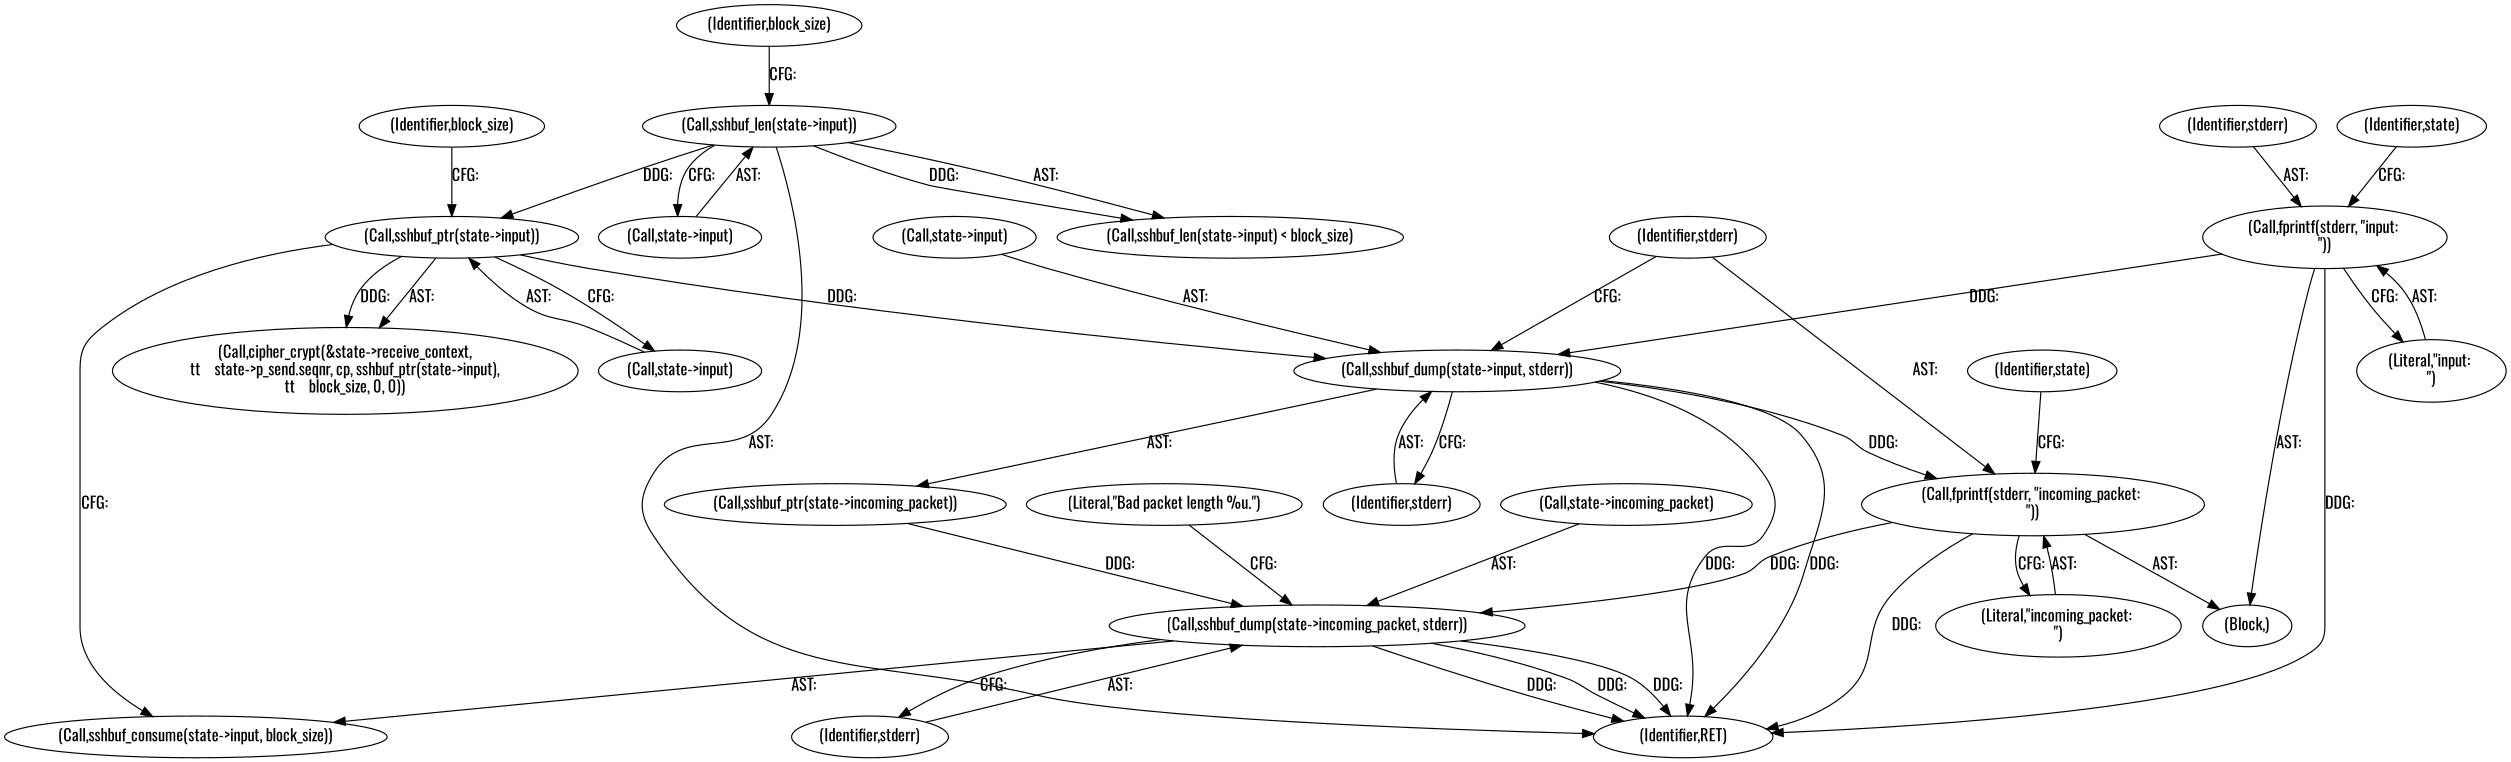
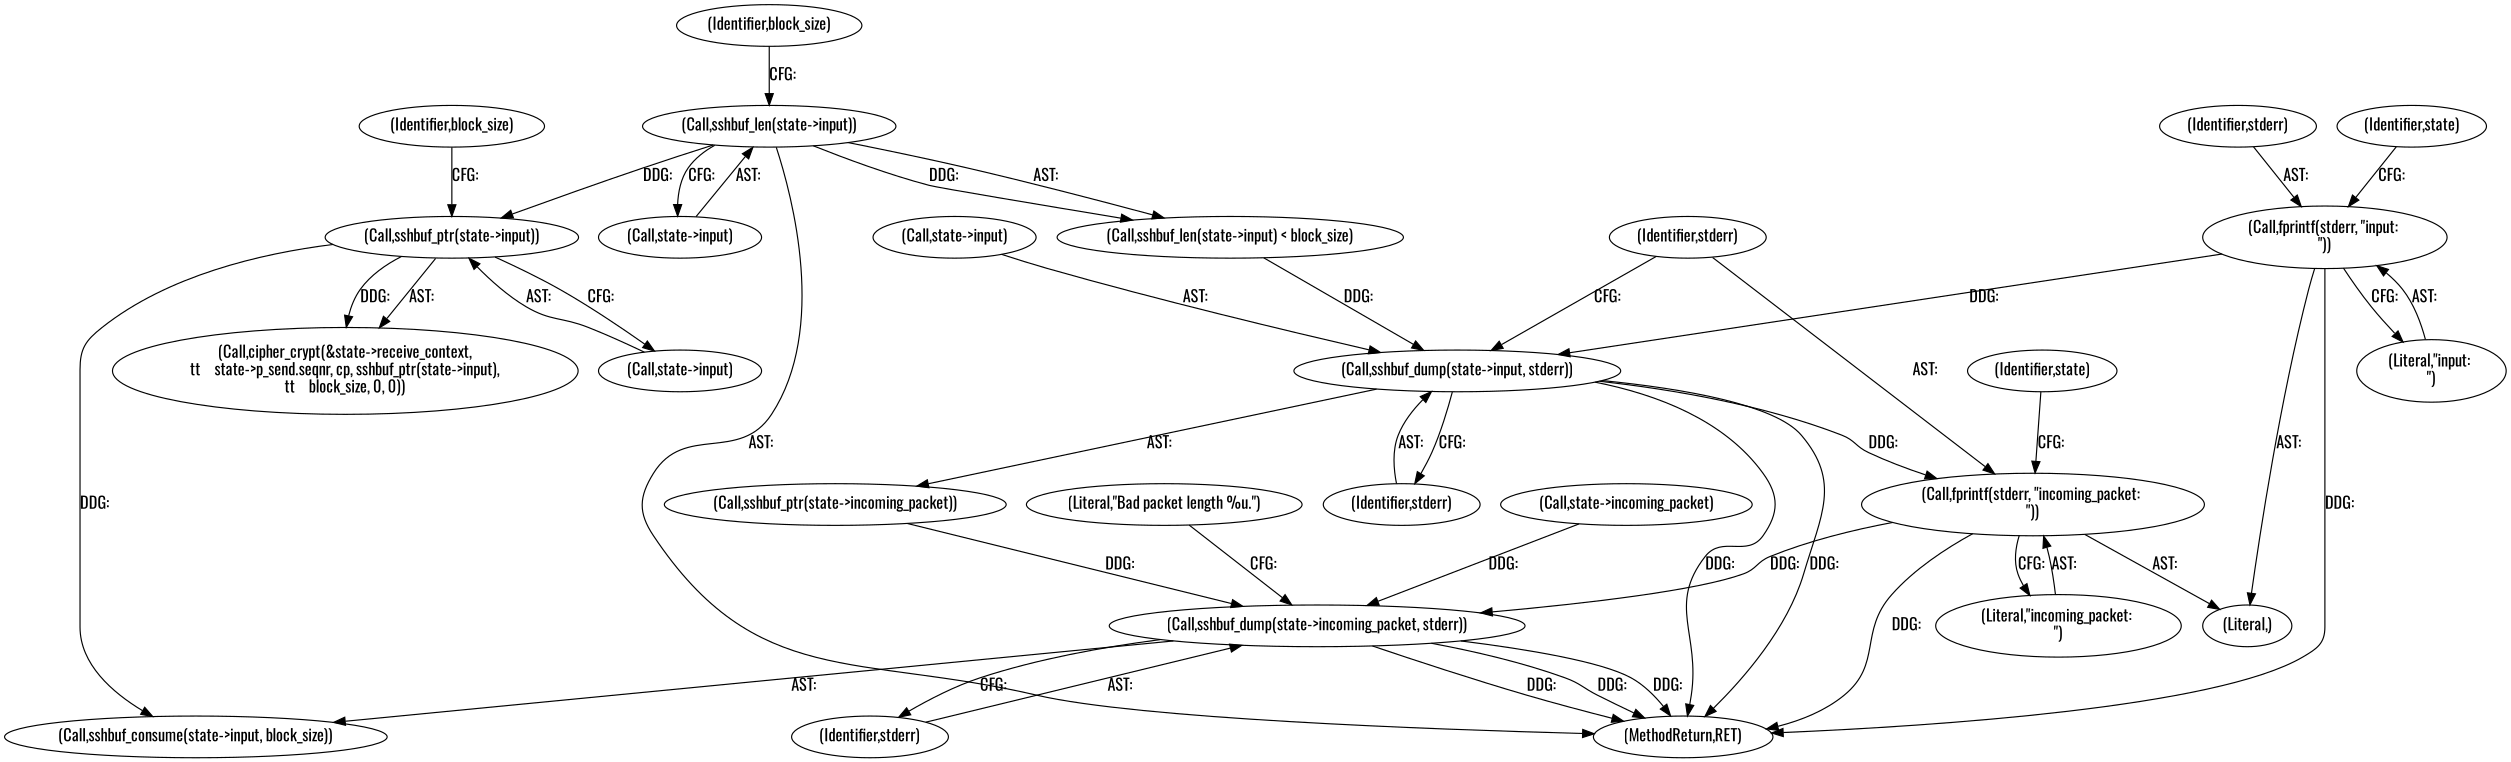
edge "(Call,sshbuf_ptr(state->input))" -> "(Call,sshbuf_dump(state->input, stderr))": now "(Call,sshbuf_len(state->input) < block_size)" -> "(Call,sshbuf_dump(state->input, stderr))"
edge "(Call,sshbuf_ptr(state->input))" -> "(Call,sshbuf_consume(state->input, block_size))": label "CFG: " -> "DDG: "
edge "(Call,state->incoming_packet)" -> "(Call,sshbuf_dump(state->incoming_packet, stderr))": label "AST: " -> "DDG: "
node "(Block,)": label "(Block,)" -> "(Literal,)"
node "(Identifier,RET)": label "(Identifier,RET)" -> "(MethodReturn,RET)"
